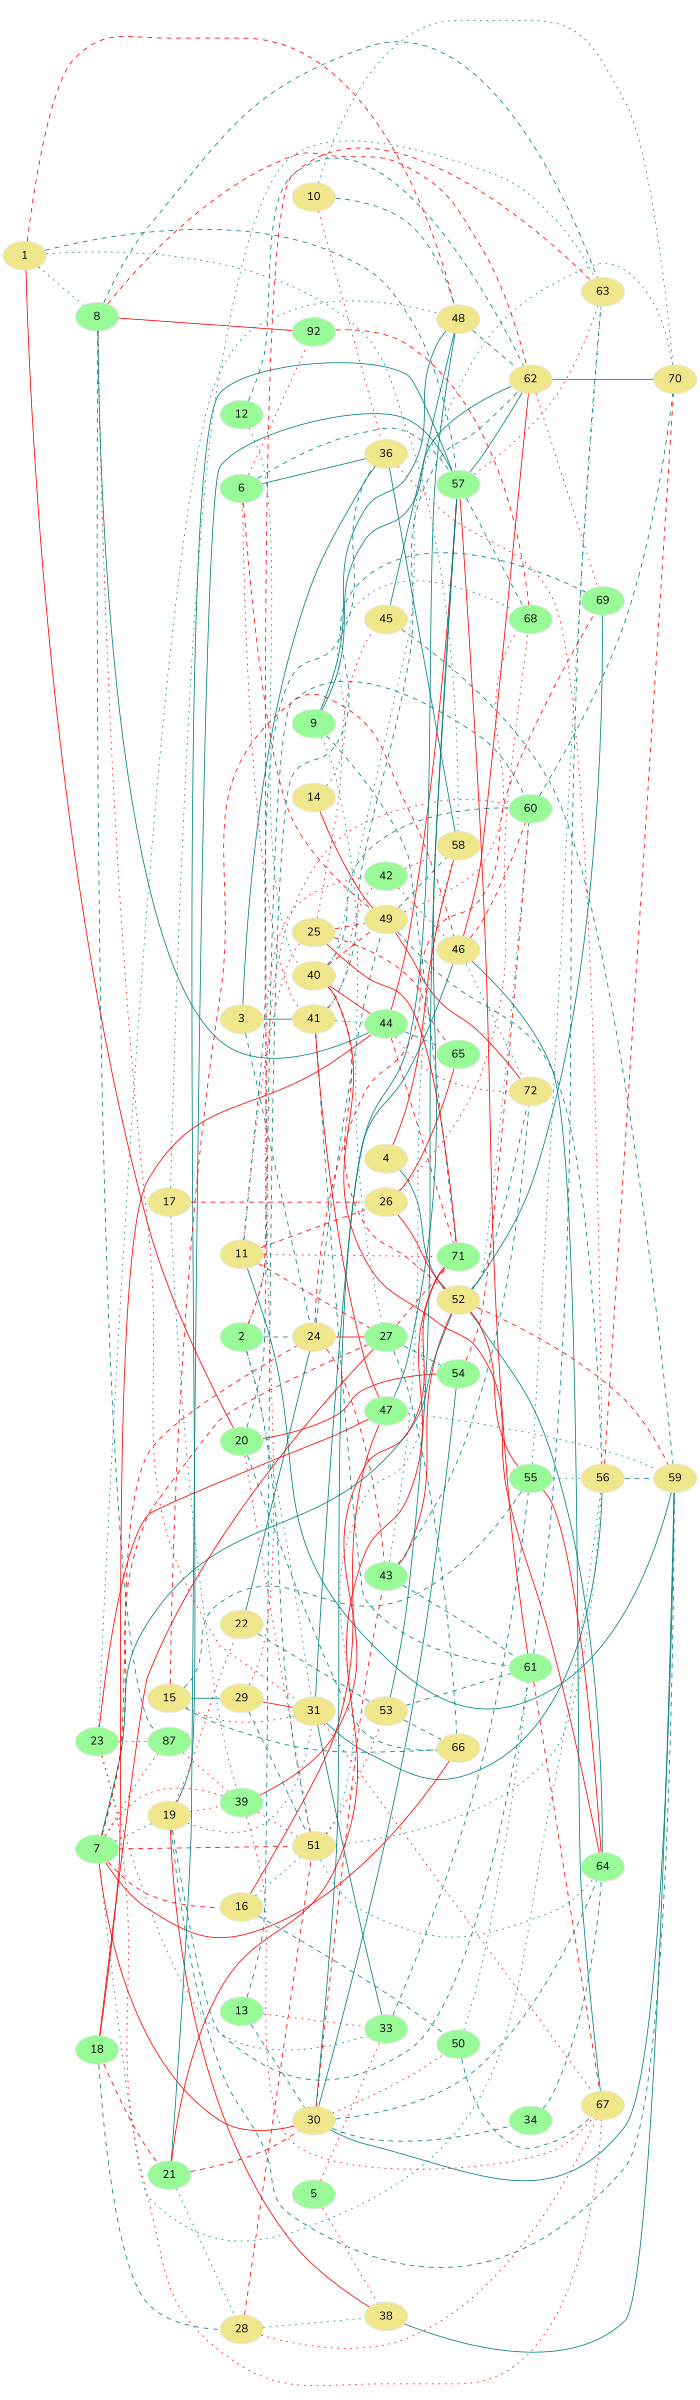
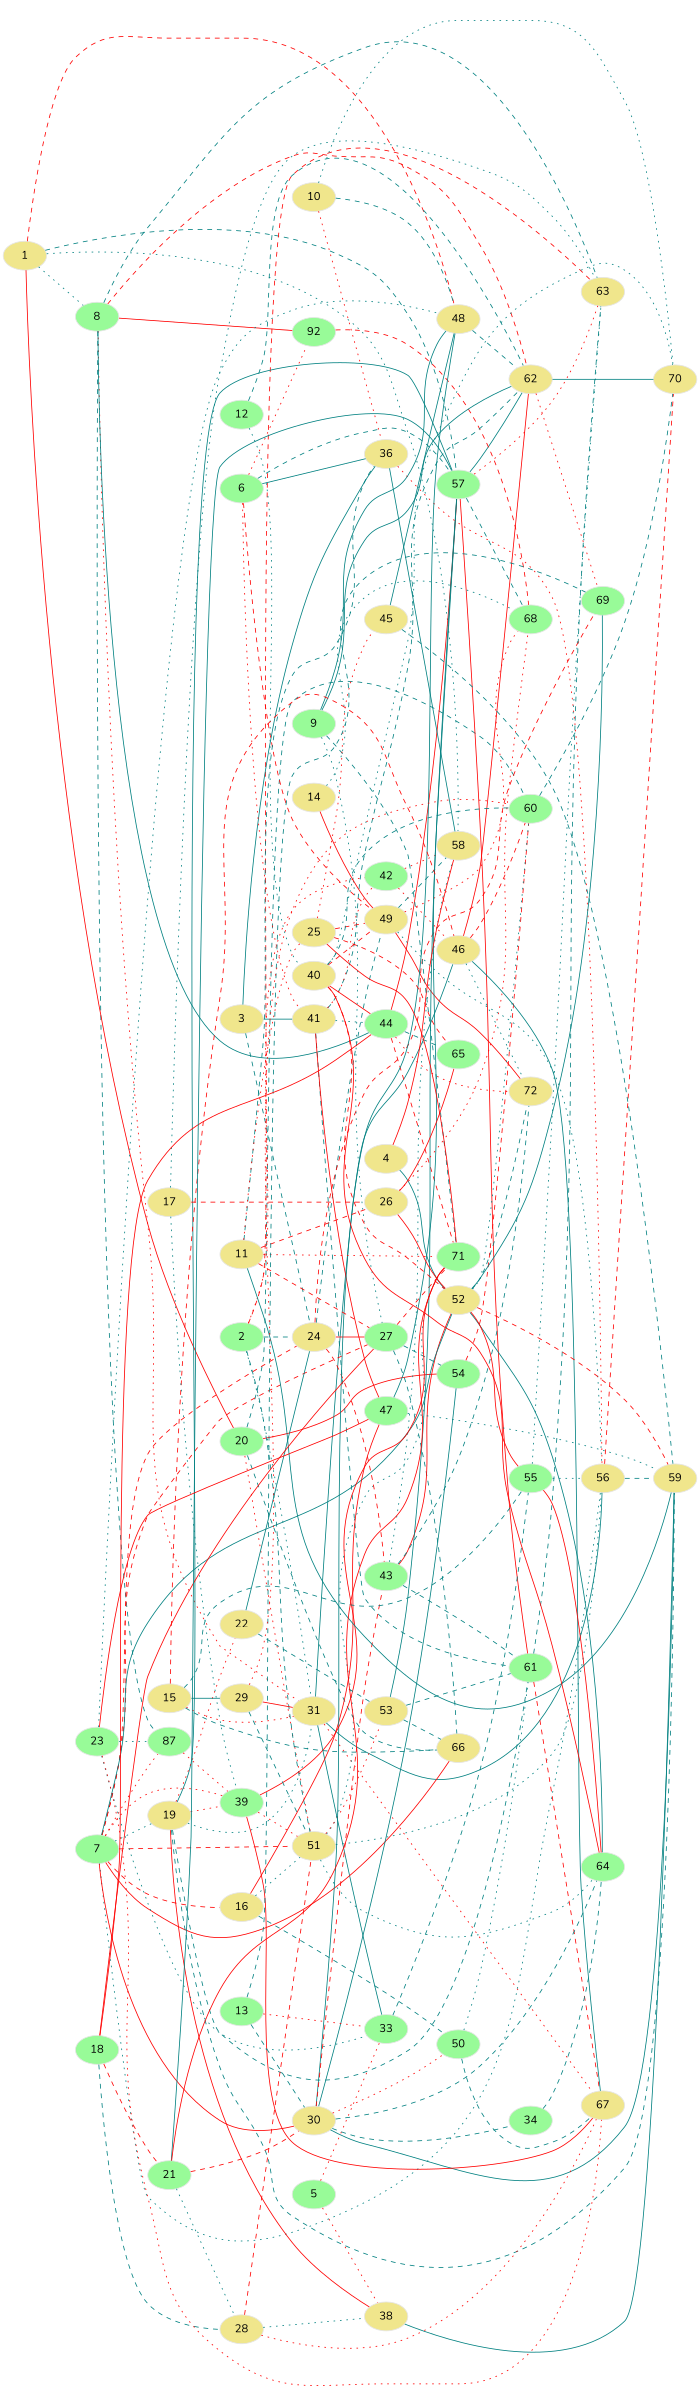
edge "49" -- "56": style dashed -> dotted
edge "39" -- "67": style dotted -> solid
